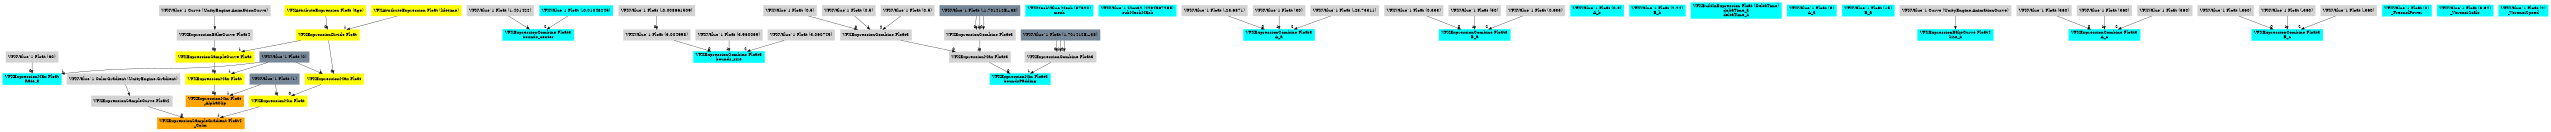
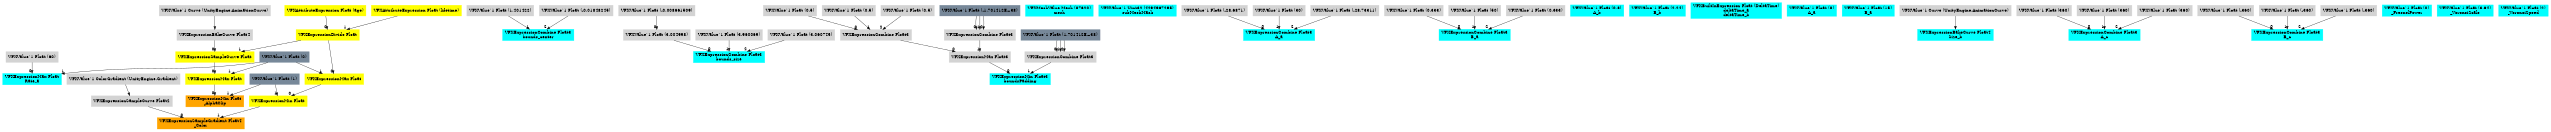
node "VFXValue`1 Float (-0.01848245)": fillcolor cyan -> lightgray
